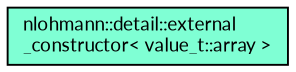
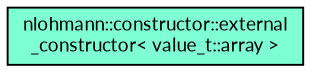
node "nlohmann::detail::external _constructor< value_t::array >": label "nlohmann::detail::external _constructor< value_t::array >" -> "nlohmann::constructor::external _constructor< value_t::array >"
